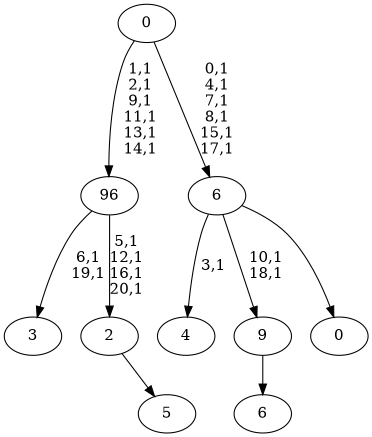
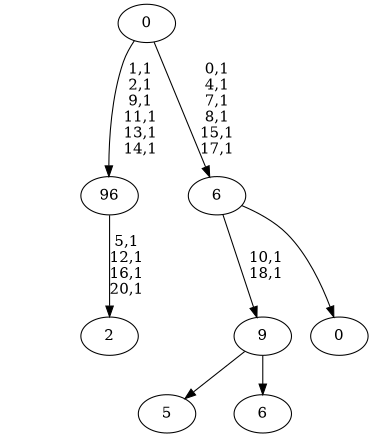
node "3": removed
node "4": removed
edge "2" -> "5": now "9" -> "5"
